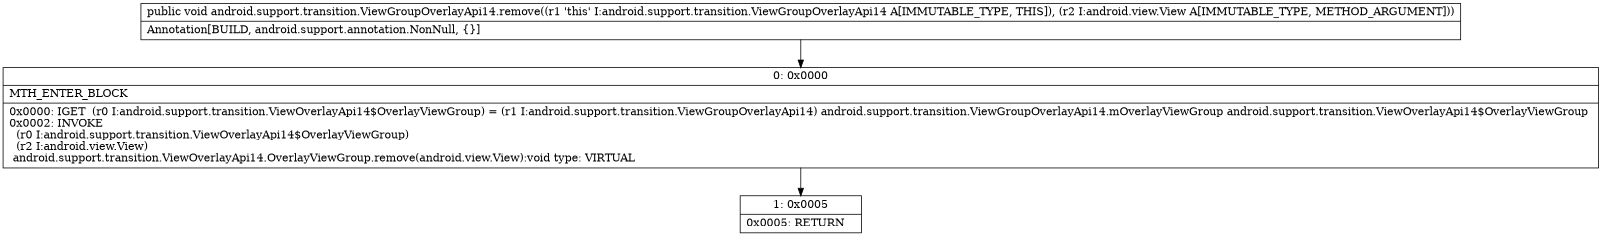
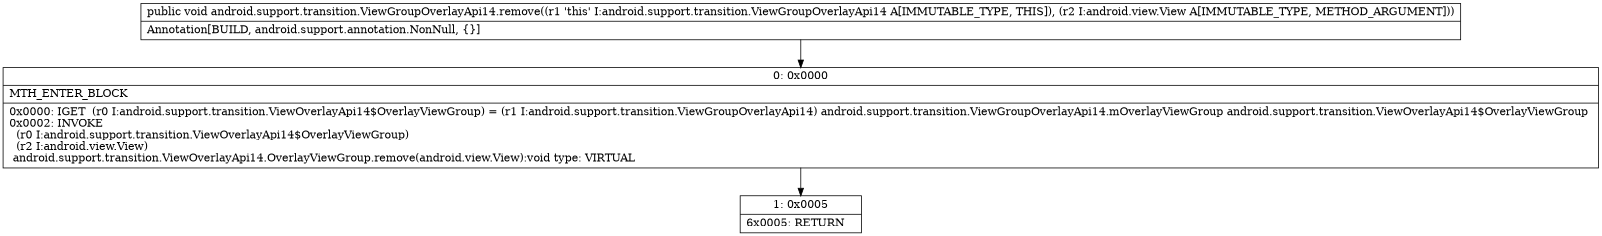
node "1: 0x0005": text "0x0005: RETURN" -> "6x0005: RETURN"
